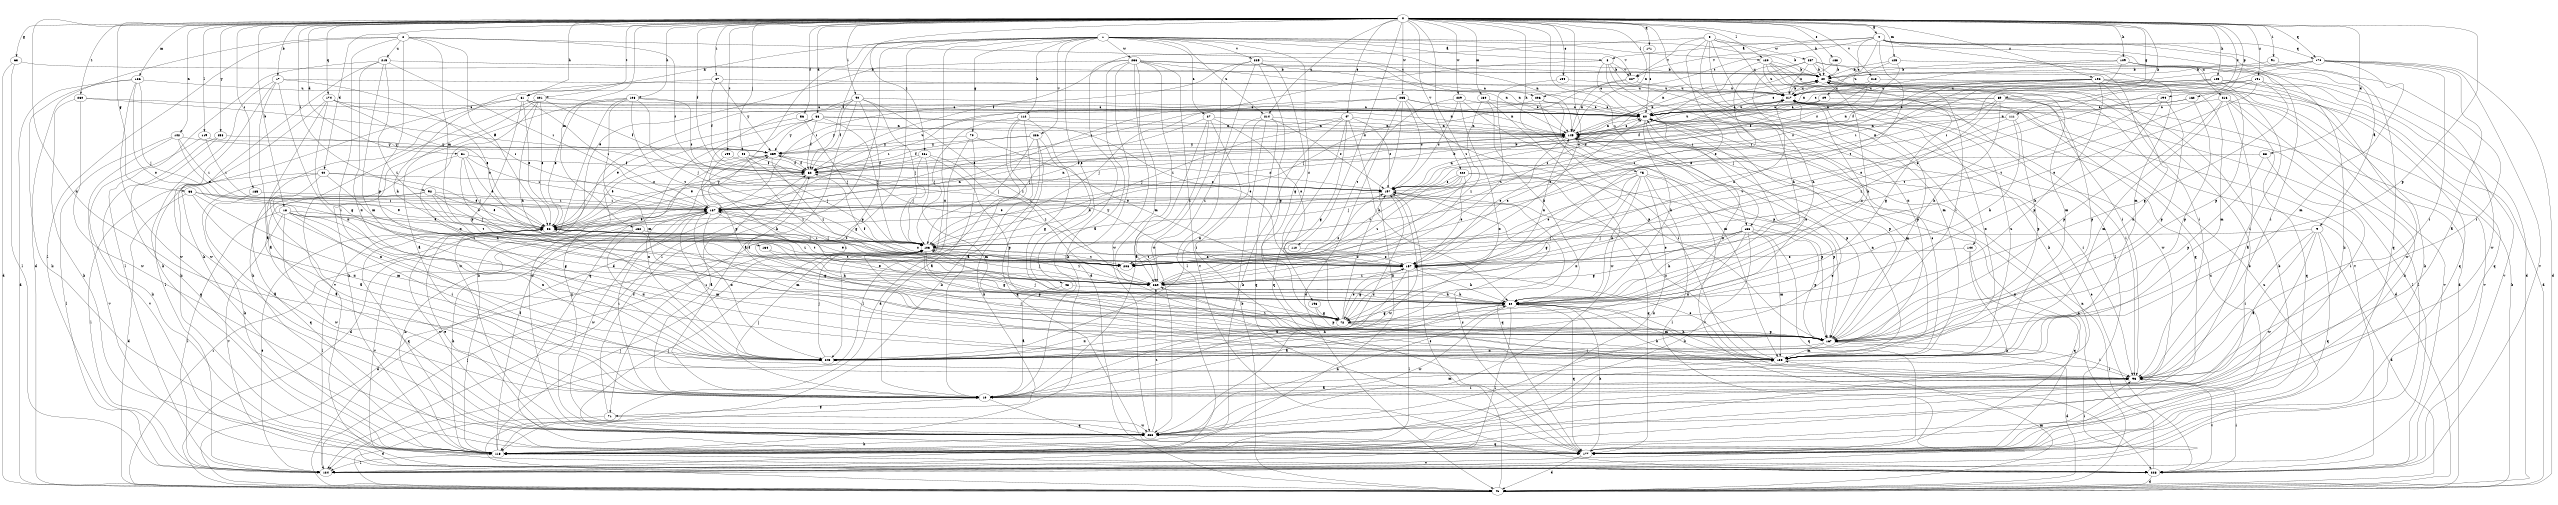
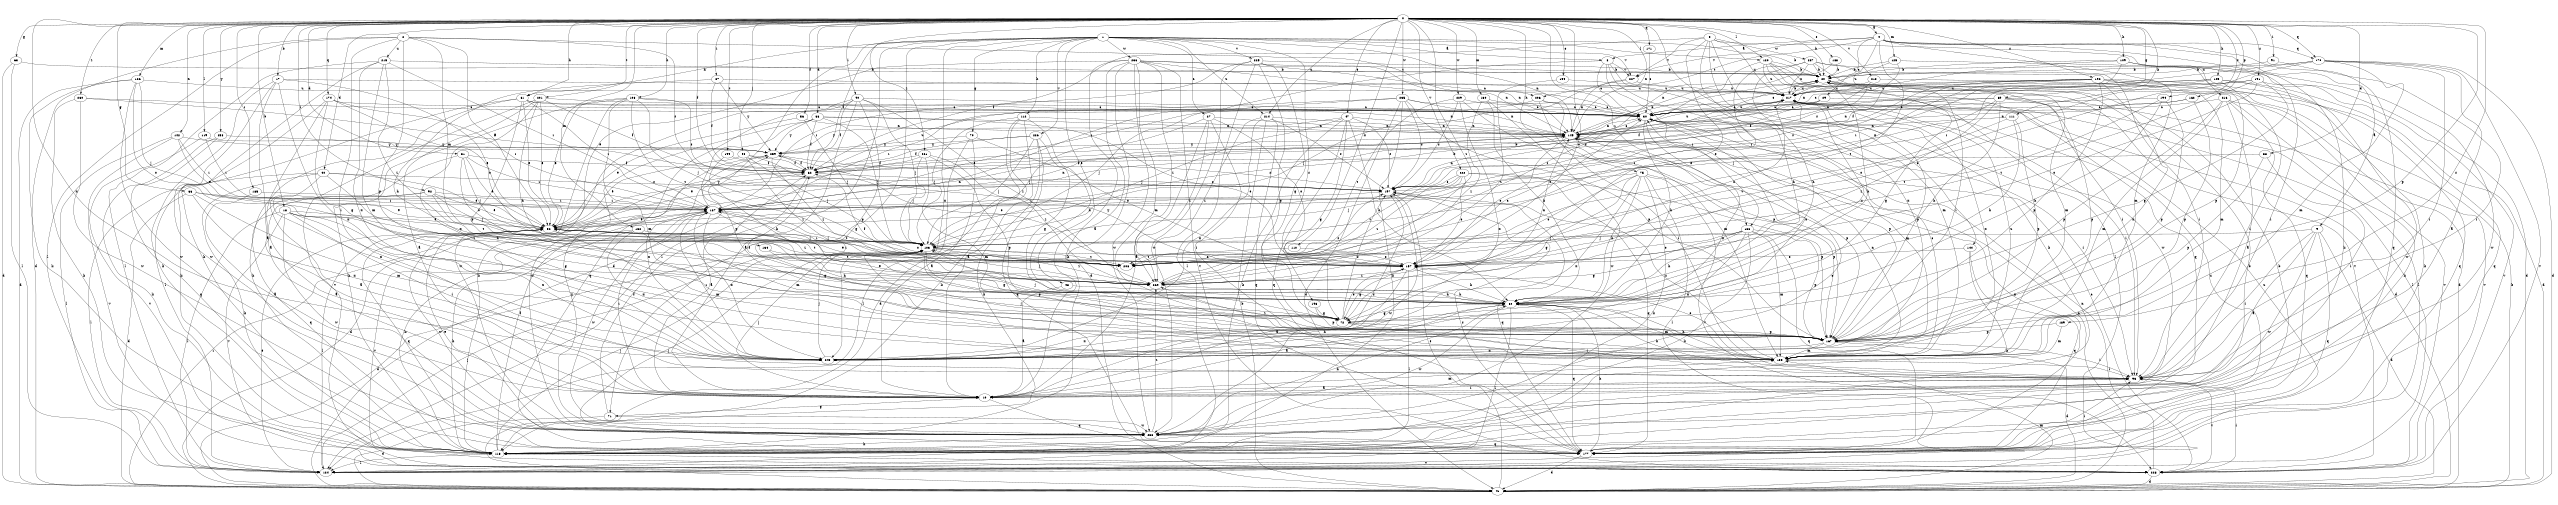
node "189": added
